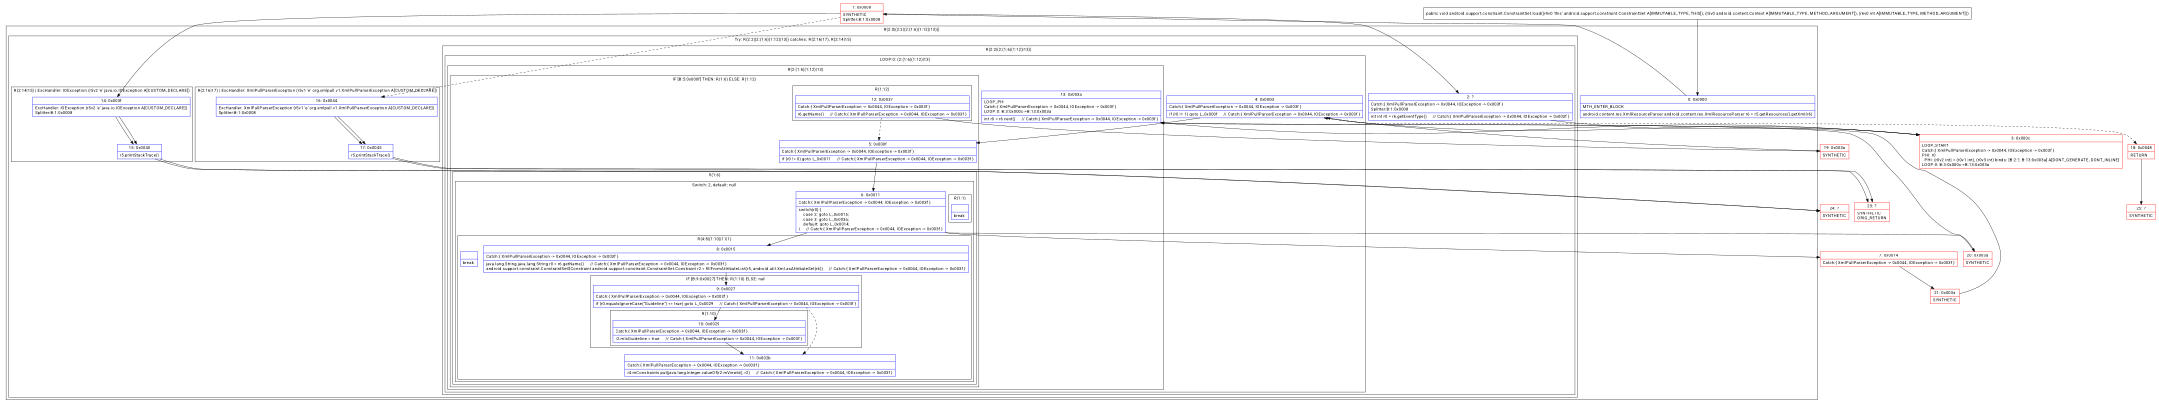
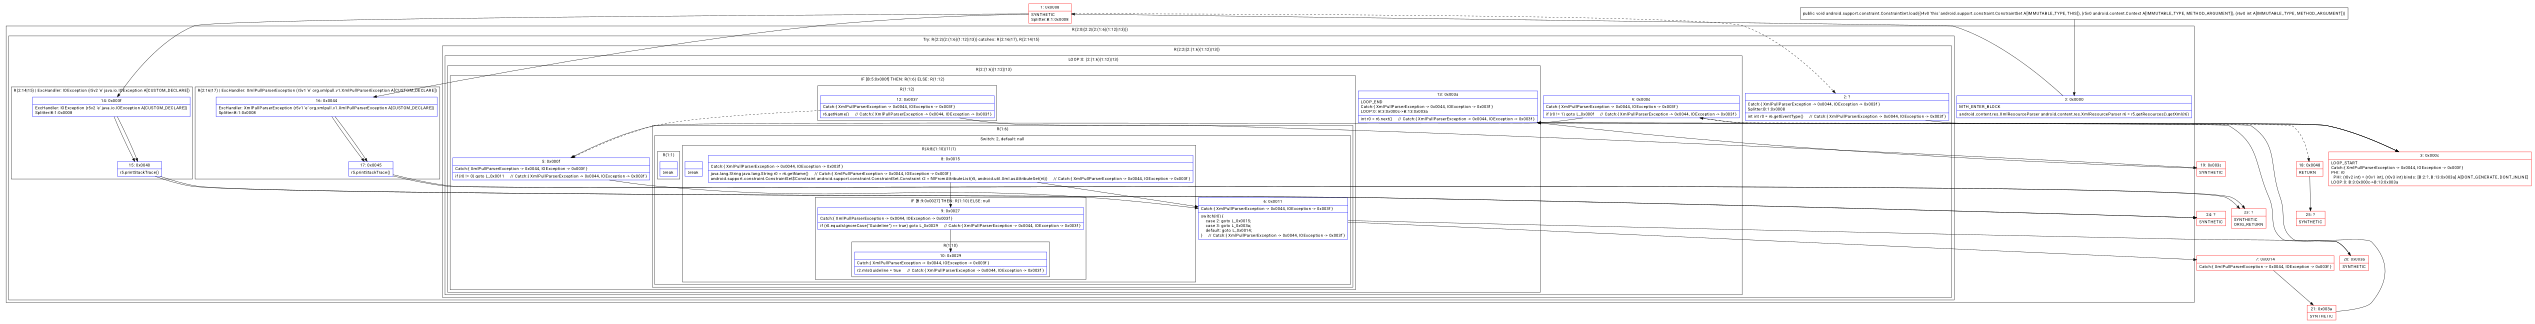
edge "1: 0x0008" -> "2: ?": style solid -> dashed
edge "1: 0x0008" -> "16: 0x0044": style dashed -> solid
node "13: 0x003a": text "LOOP_PHI" -> "LOOP_END"
edge "19: 0x003a" -> "4: 0x000d": now "19: 0x003a" -> "13: 0x003a"
edge "6: 0x0011" -> "8: 0x0015": reversed
node "11: 0x002b": removed
